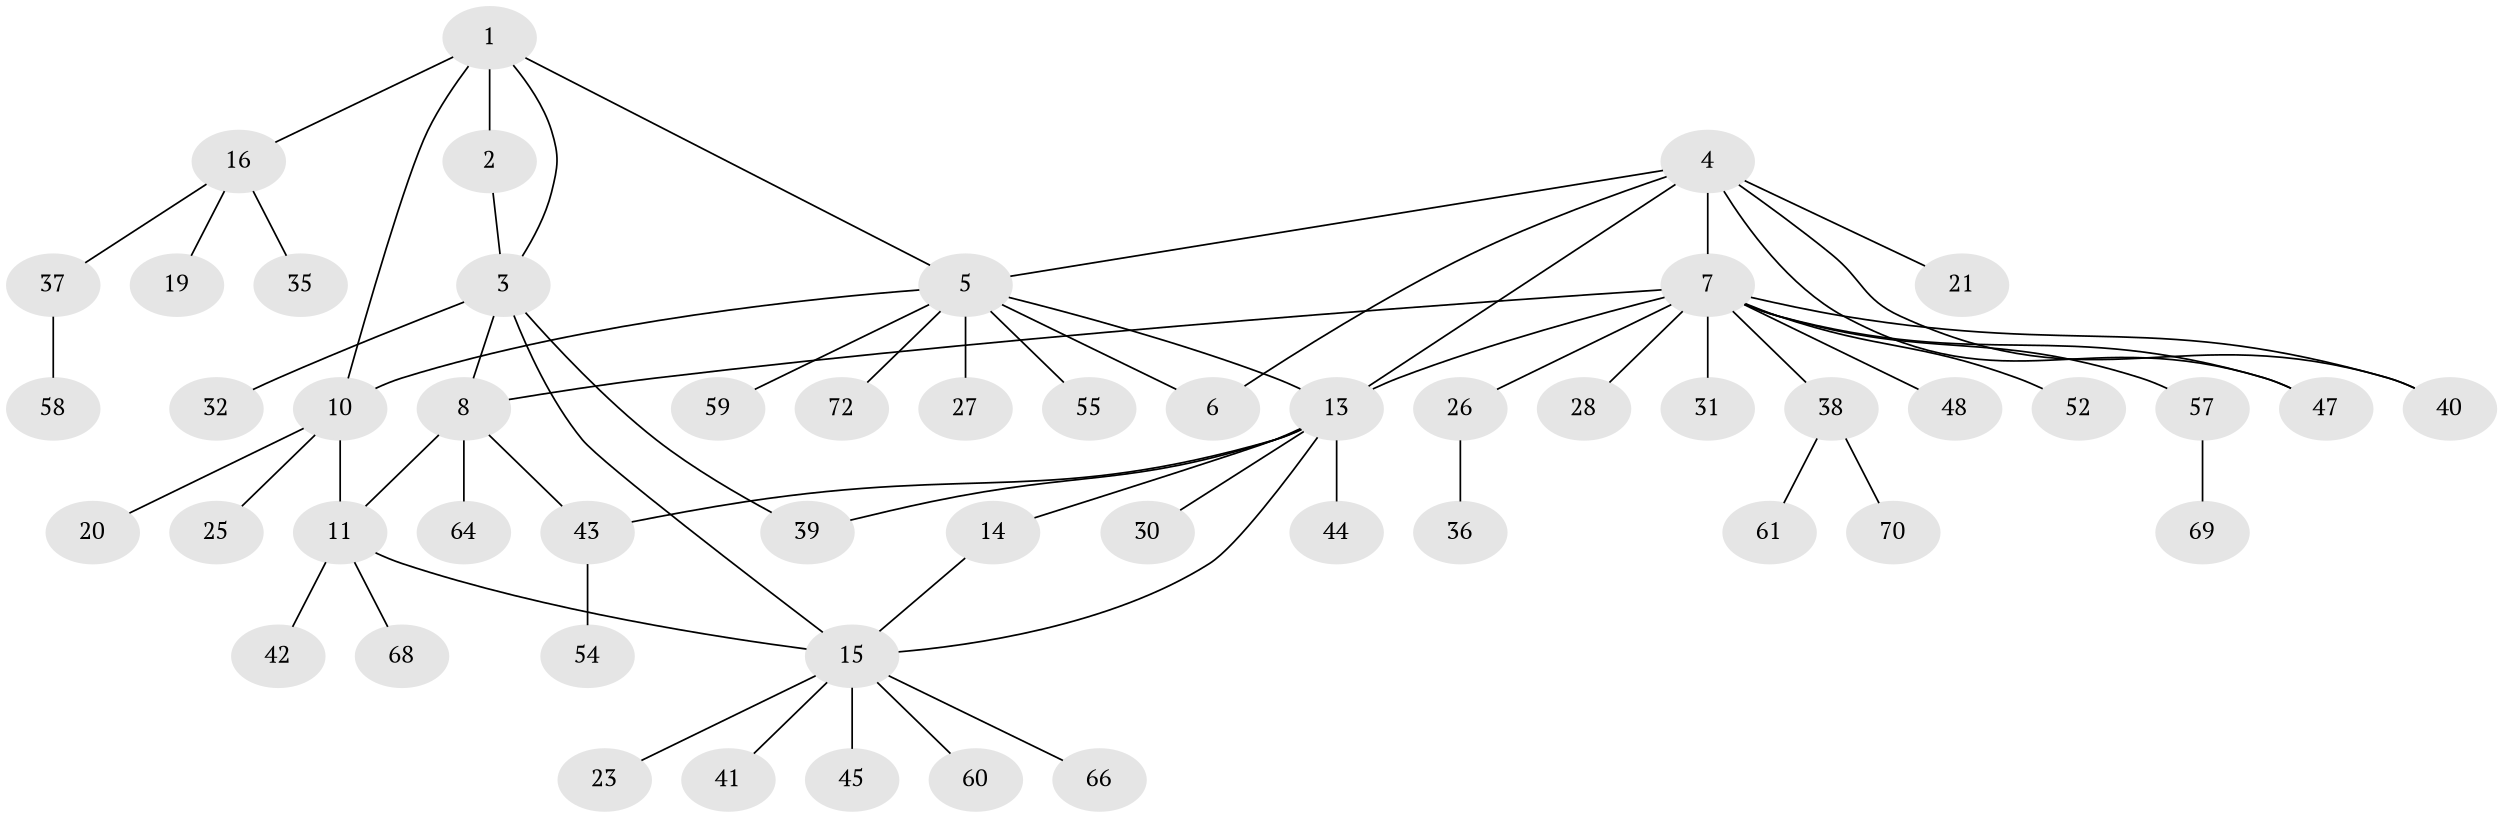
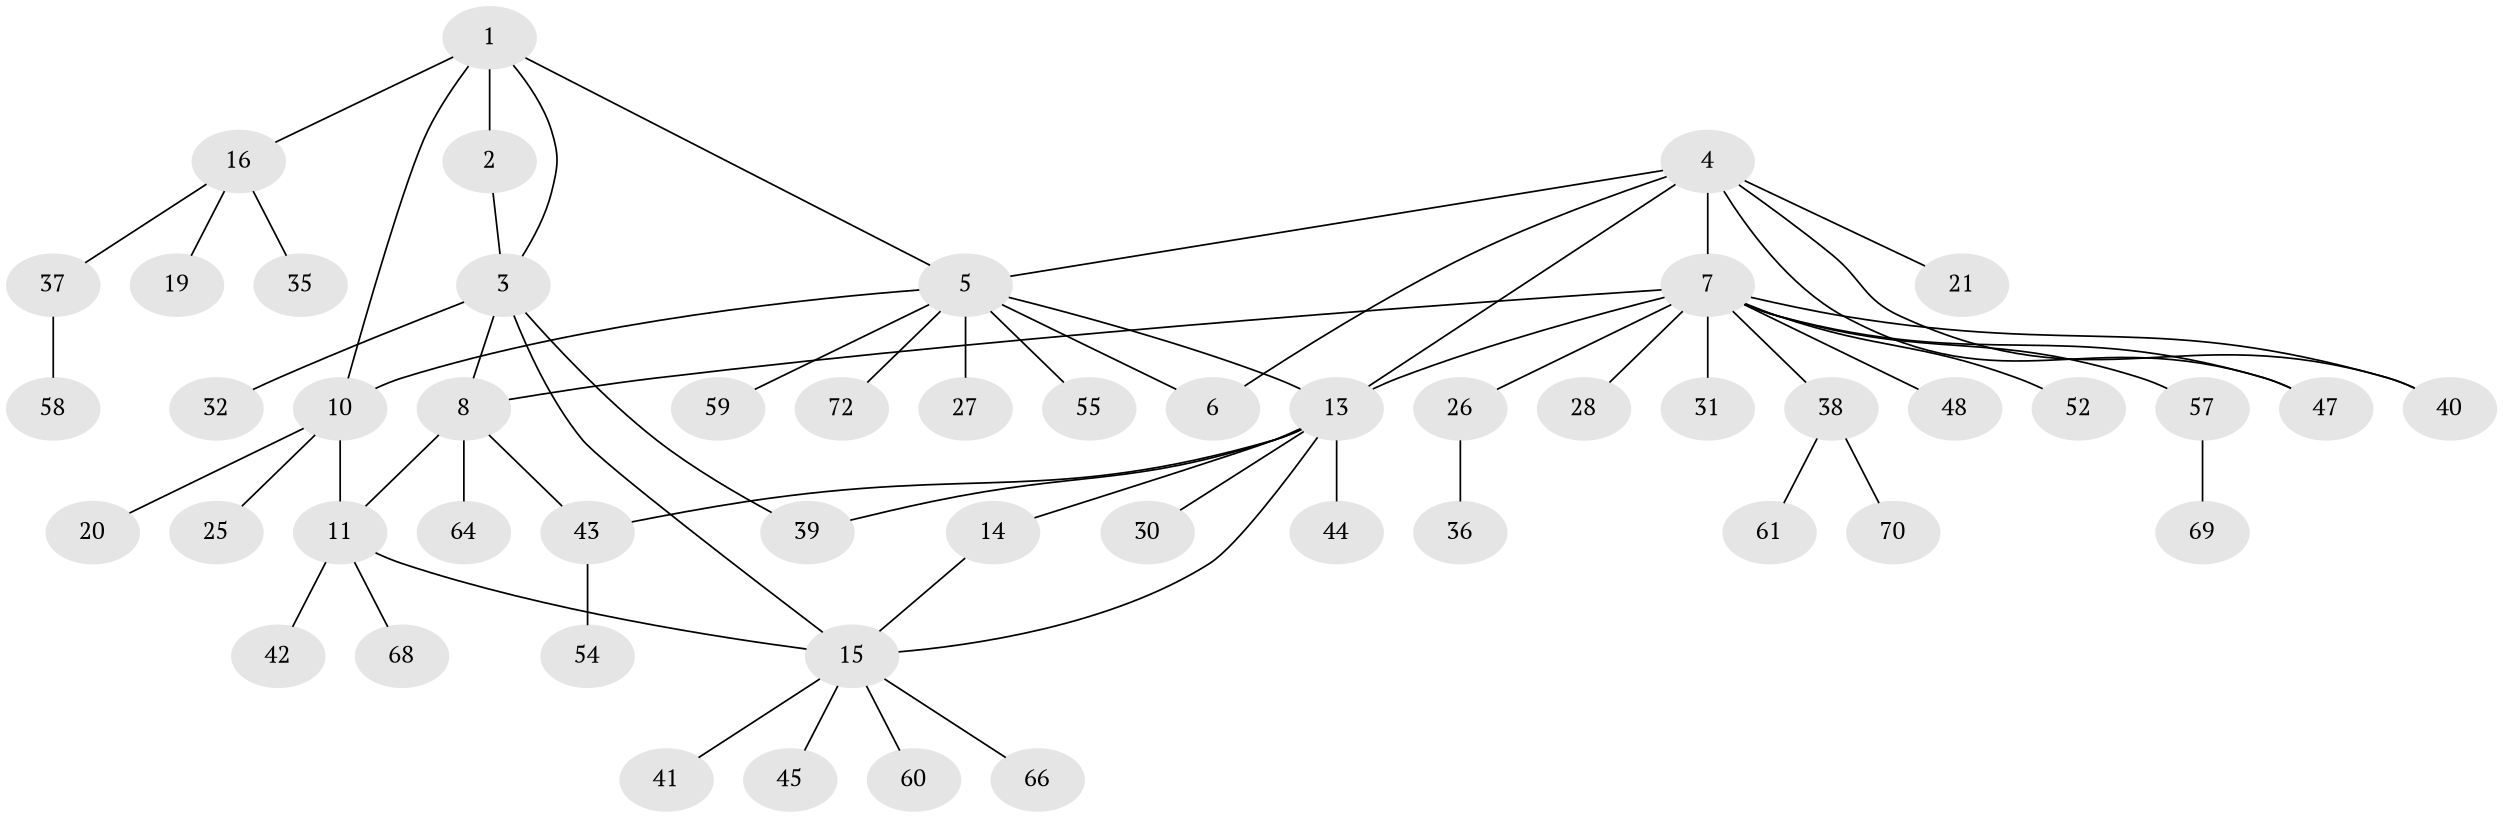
node "23": removed
